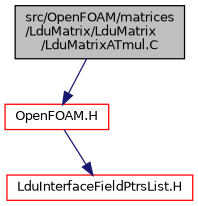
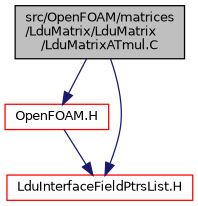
edge "src/OpenFOAM/matrices /LduMatrix/LduMatrix /LduMatrixATmul.C" -> "LduInterfaceFieldPtrsList.H": added
